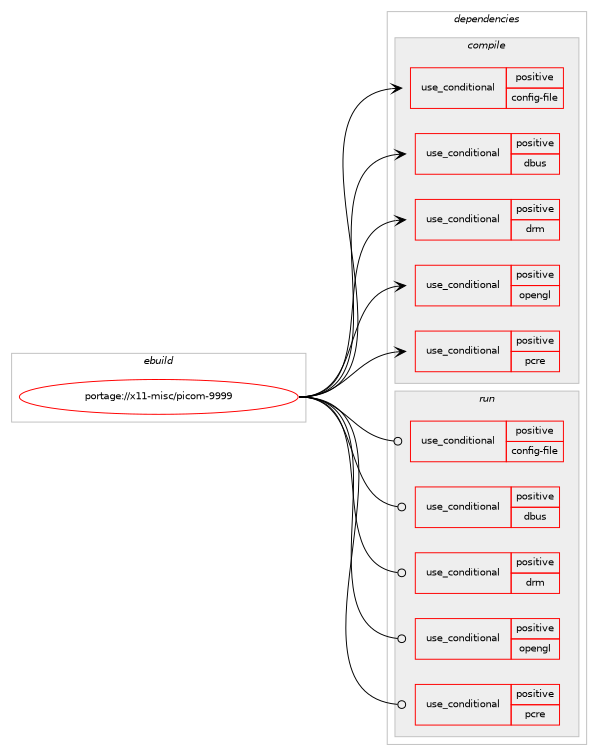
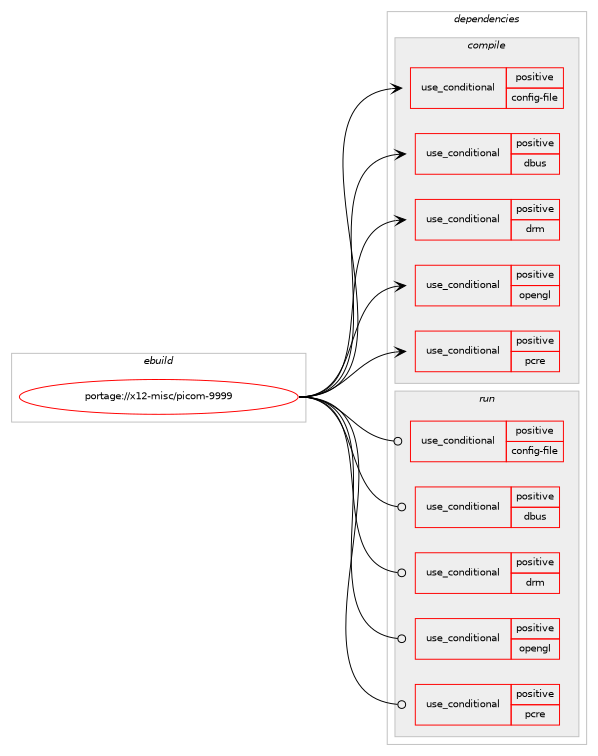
node "portage://x11-misc/picom-9999": label "portage://x11-misc/picom-9999" -> "portage://x12-misc/picom-9999"
